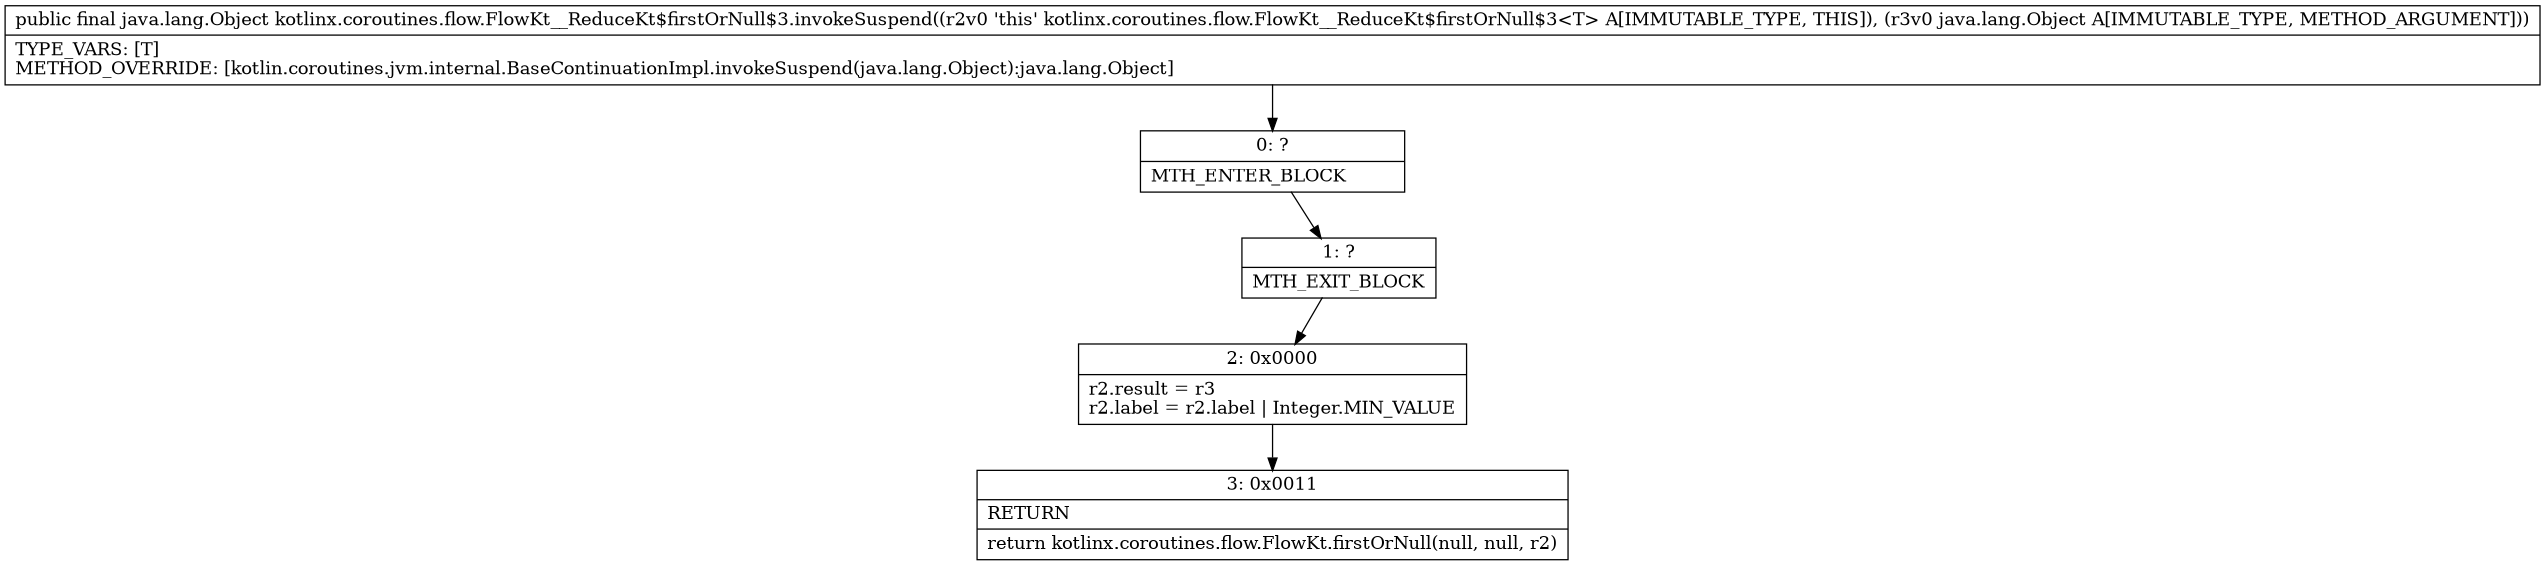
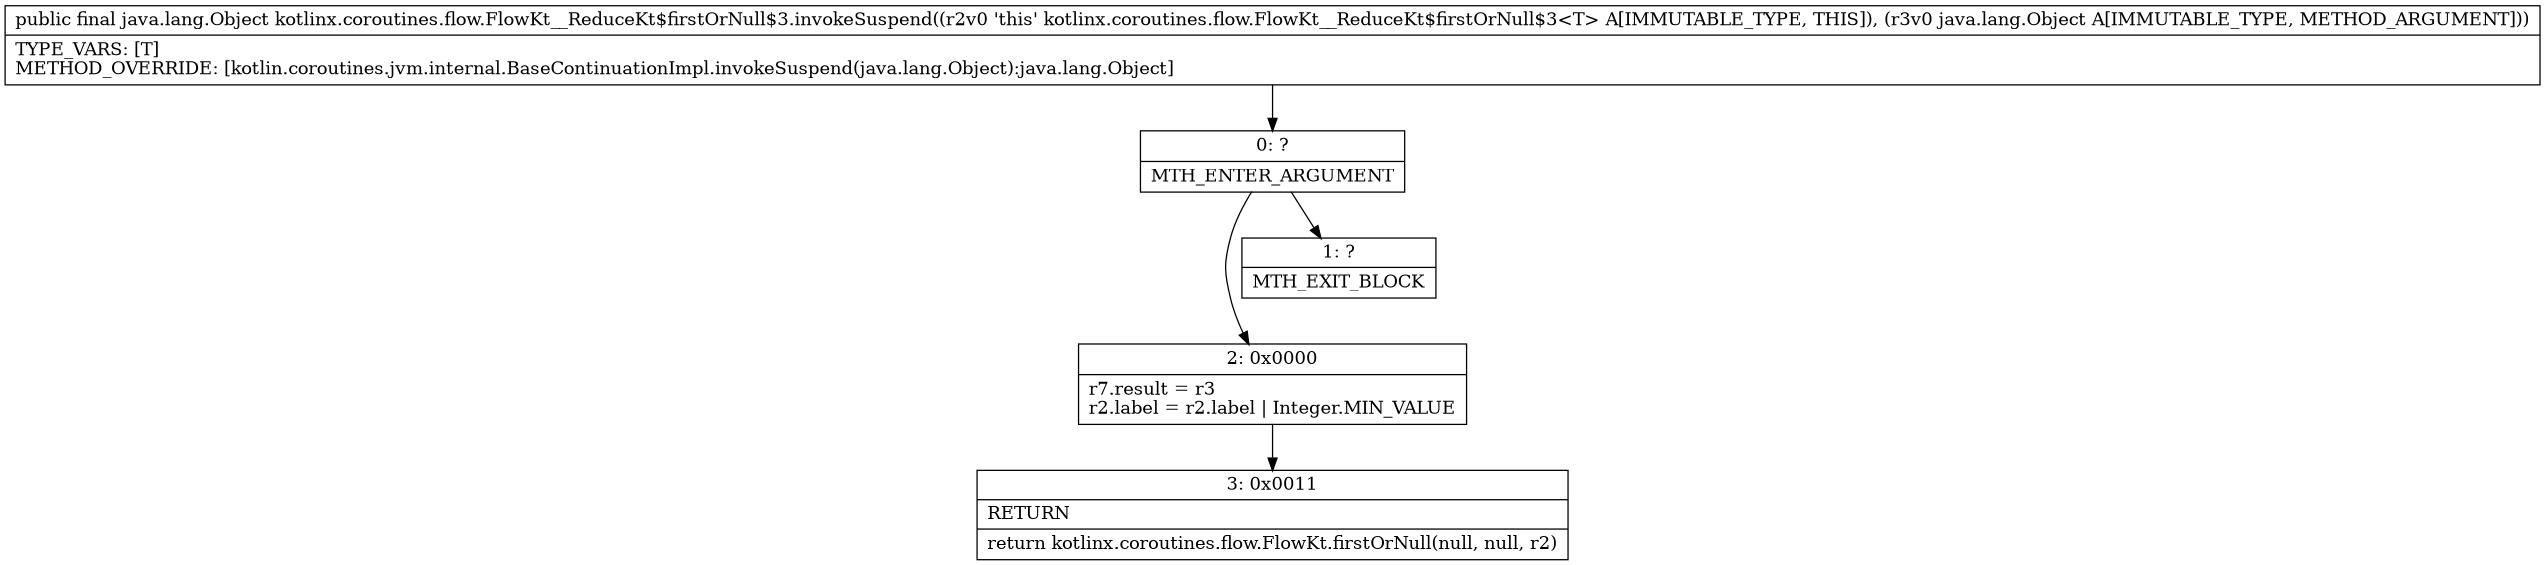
node "0: ?": text "MTH_ENTER_BLOCK" -> "MTH_ENTER_ARGUMENT"
edge "1: ?" -> "2: 0x0000": now "0: ?" -> "2: 0x0000"
node "2: 0x0000": text "r2.result = r3" -> "r7.result = r3"
